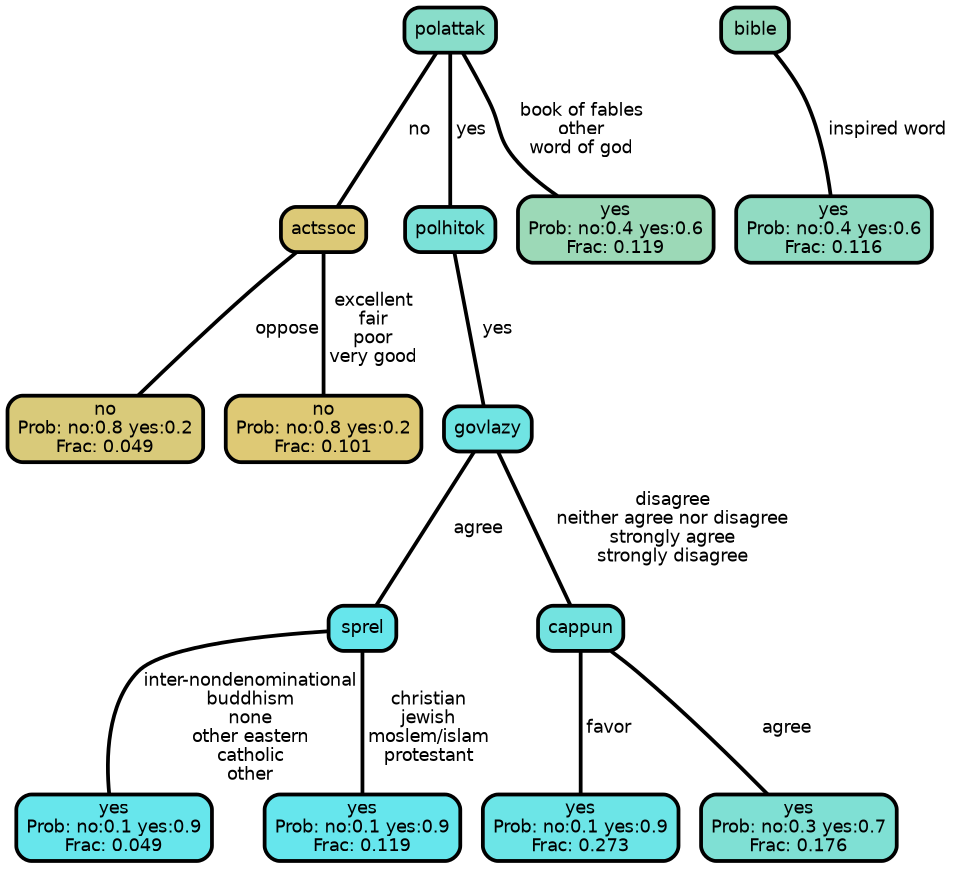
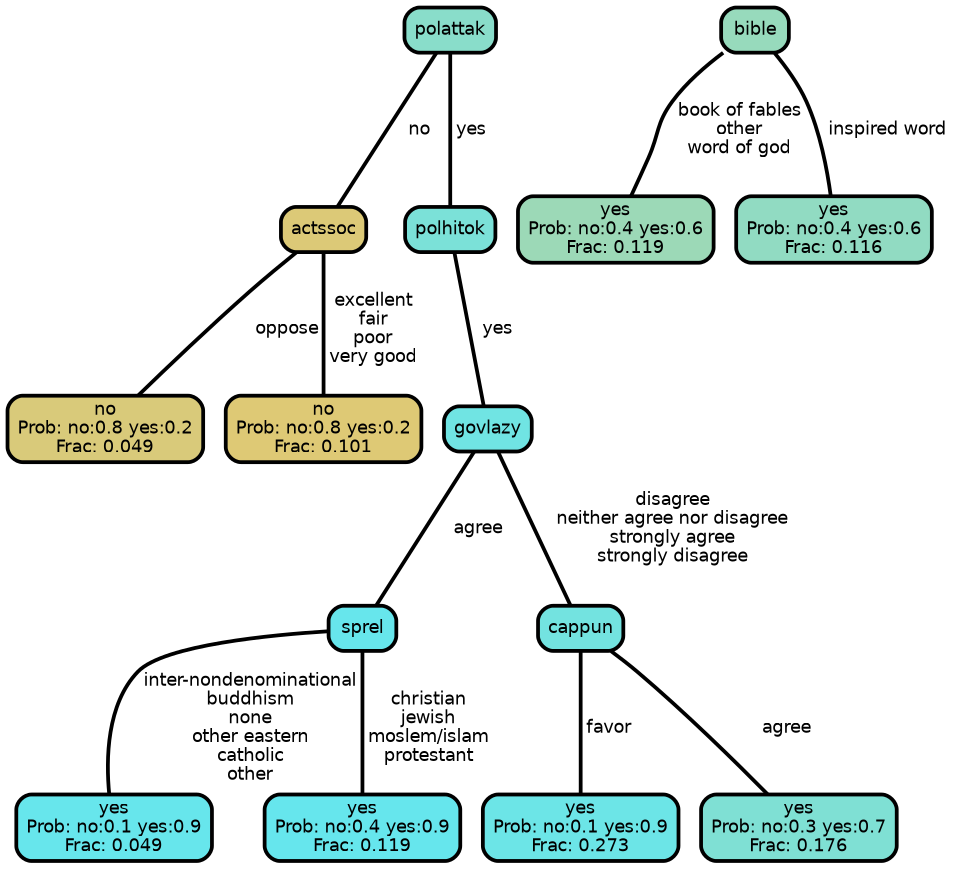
edge "polattak" -- "yes Prob: no:0.4 yes:0.6 Frac: 0.119": now "bible" -- "yes Prob: no:0.4 yes:0.6 Frac: 0.119"
node "yes Prob: no:0.1 yes:0.9 Frac: 0.119": label "yes Prob: no:0.1 yes:0.9 Frac: 0.119" -> "yes Prob: no:0.4 yes:0.9 Frac: 0.119"
